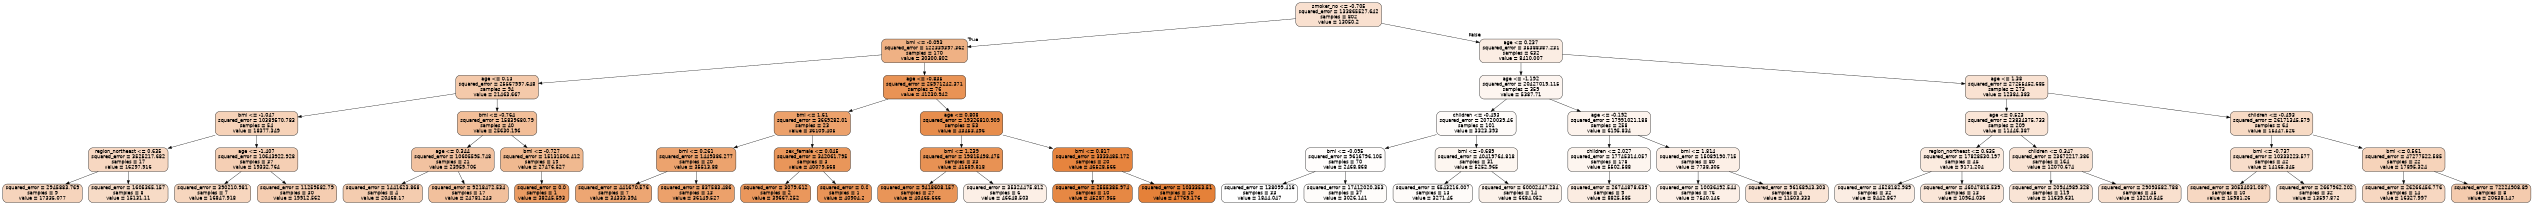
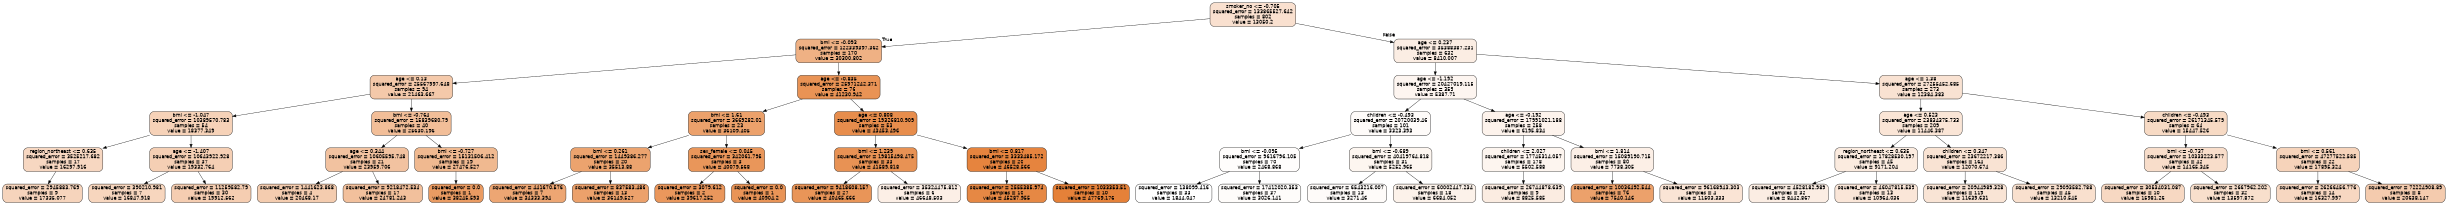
node "squared_error = 1605365.157 samples = 8 value = 15131.11": removed
node "squared_error = 3079.612 samples = 2 value = 39667.252": label "squared_error = 3079.612 samples = 2 value = 39667.252" -> "squared_error = 3079.612 samples = 2 value = 39617.252"
node "squared_error = 60002447.234 samples = 14 value = 6684.052": label "squared_error = 60002447.234 samples = 14 value = 6684.052" -> "squared_error = 60002447.234 samples = 18 value = 6684.052"
node "squared_error = 10036492.544 samples = 76 value = 7540.146": fillcolor #fcefe6 -> #eca16b
